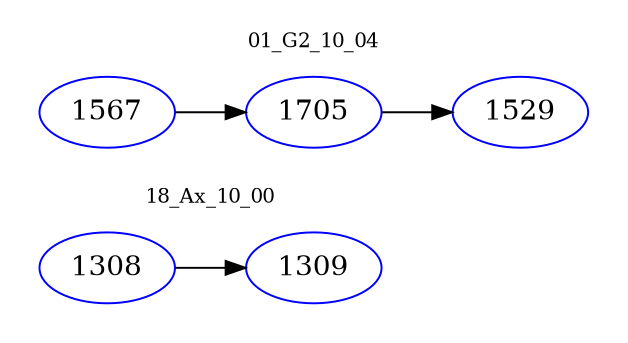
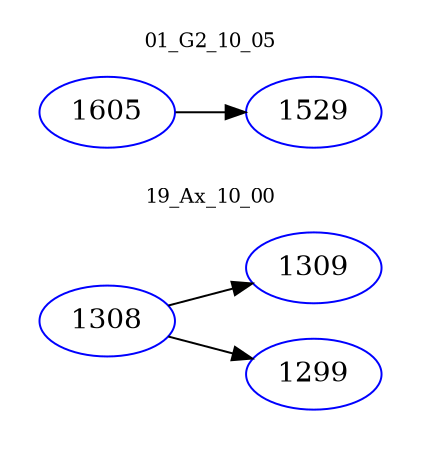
cluster "01_G2_10_04": label "01_G2_10_04" -> "01_G2_10_05"
node "1567": removed
node "1705": label "1705" -> "1605"
cluster "18_Ax_10_00": label "18_Ax_10_00" -> "19_Ax_10_00"
node "1299": added
